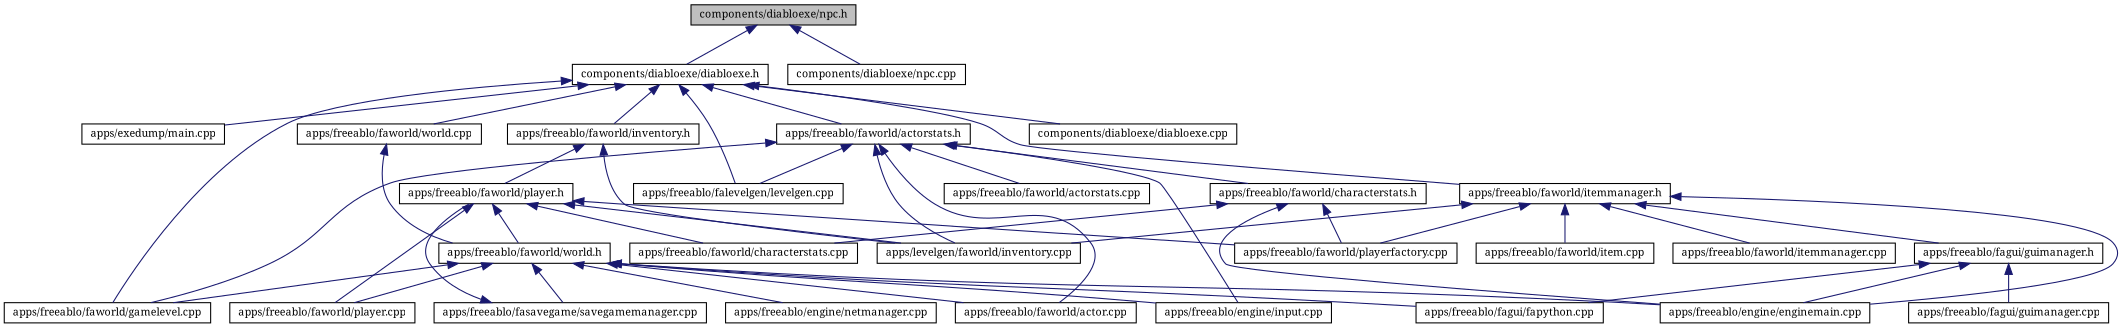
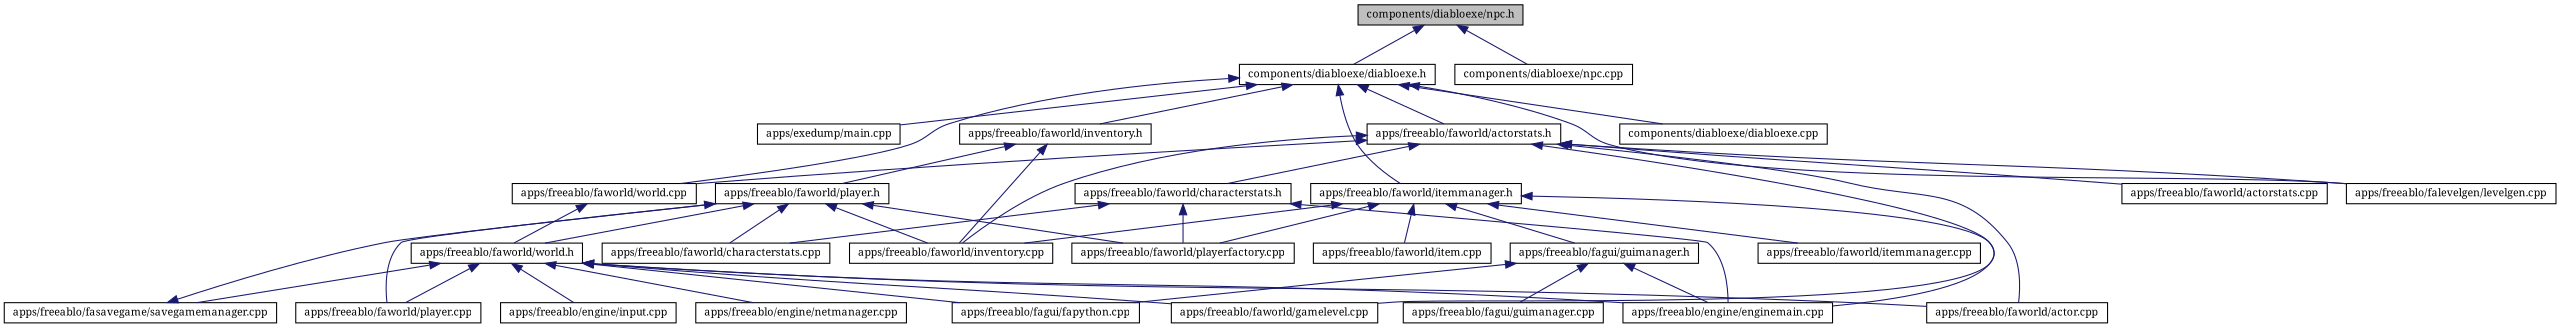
edge "apps/freeablo/faworld/gamelevel.cpp" -> "components/diabloexe/diabloexe.h": removed
edge "apps/freeablo/engine/input.cpp" -> "apps/freeablo/faworld/actorstats.h": now "apps/freeablo/faworld/world.cpp" -> "apps/freeablo/faworld/actorstats.h"
node "apps/levelgen/faworld/inventory.cpp": label "apps/levelgen/faworld/inventory.cpp" -> "apps/freeablo/faworld/inventory.cpp"
